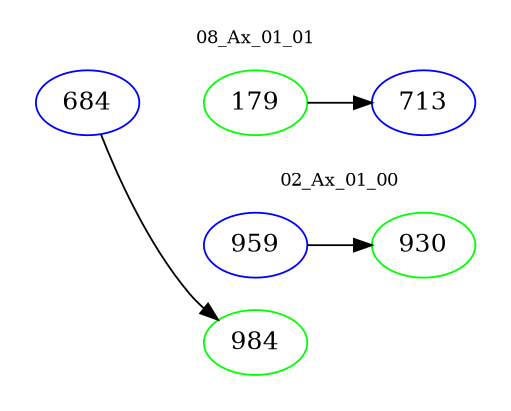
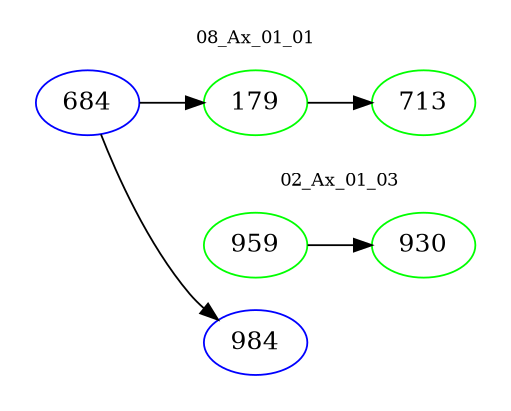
edge "684" -> "179": added
node "713": color blue -> green
cluster "02_Ax_01_00": label "02_Ax_01_00" -> "02_Ax_01_03"
node "959": color blue -> green
node "984": color green -> blue
